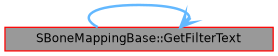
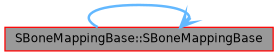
node "SBoneMappingBase::GetFilterText": label "SBoneMappingBase::GetFilterText" -> "SBoneMappingBase::SBoneMappingBase"
